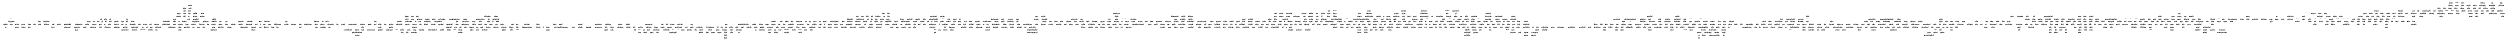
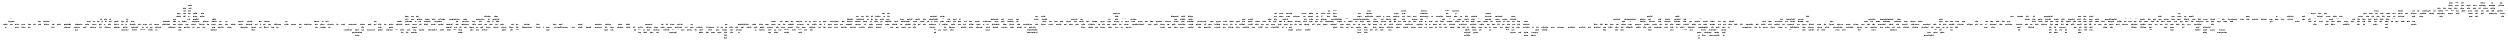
node "Levonorgestrel": added
